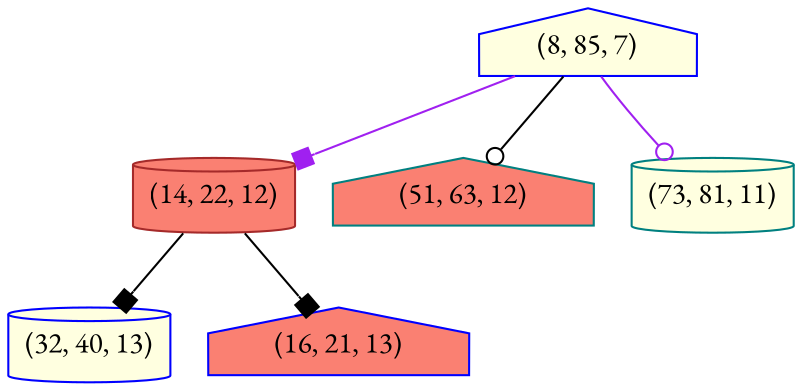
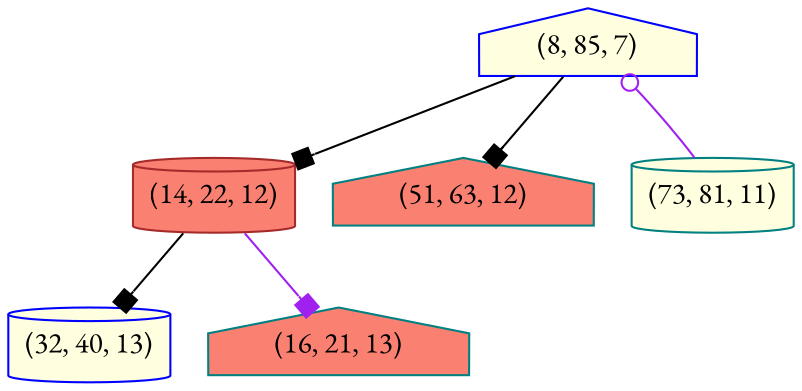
edge "(8, 85, 7)" -> "(73, 81, 11)": reversed
edge "(8, 85, 7)" -> "(51, 63, 12)": arrowhead odot -> box
edge "(8, 85, 7)" -> "(14, 22, 12)": color purple -> black
edge "(14, 22, 12)" -> "(16, 21, 13)": color black -> purple
node "(16, 21, 13)": color blue -> teal
